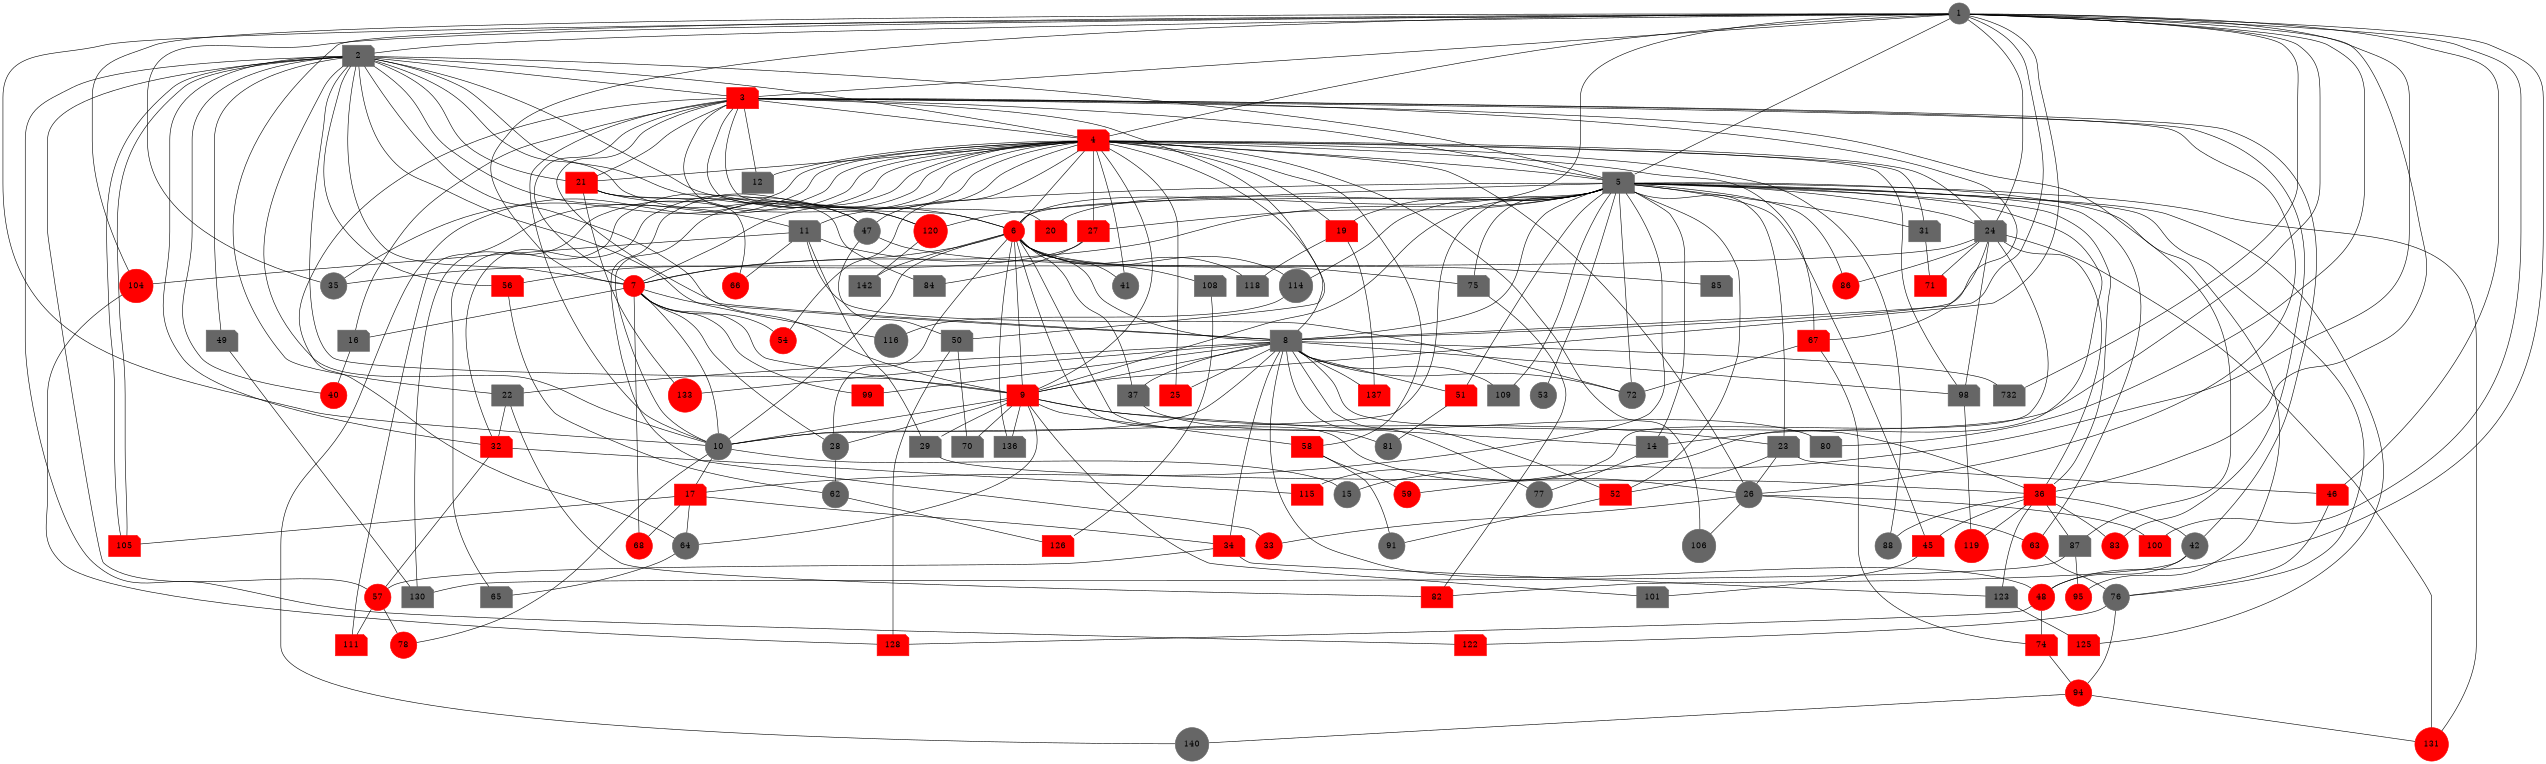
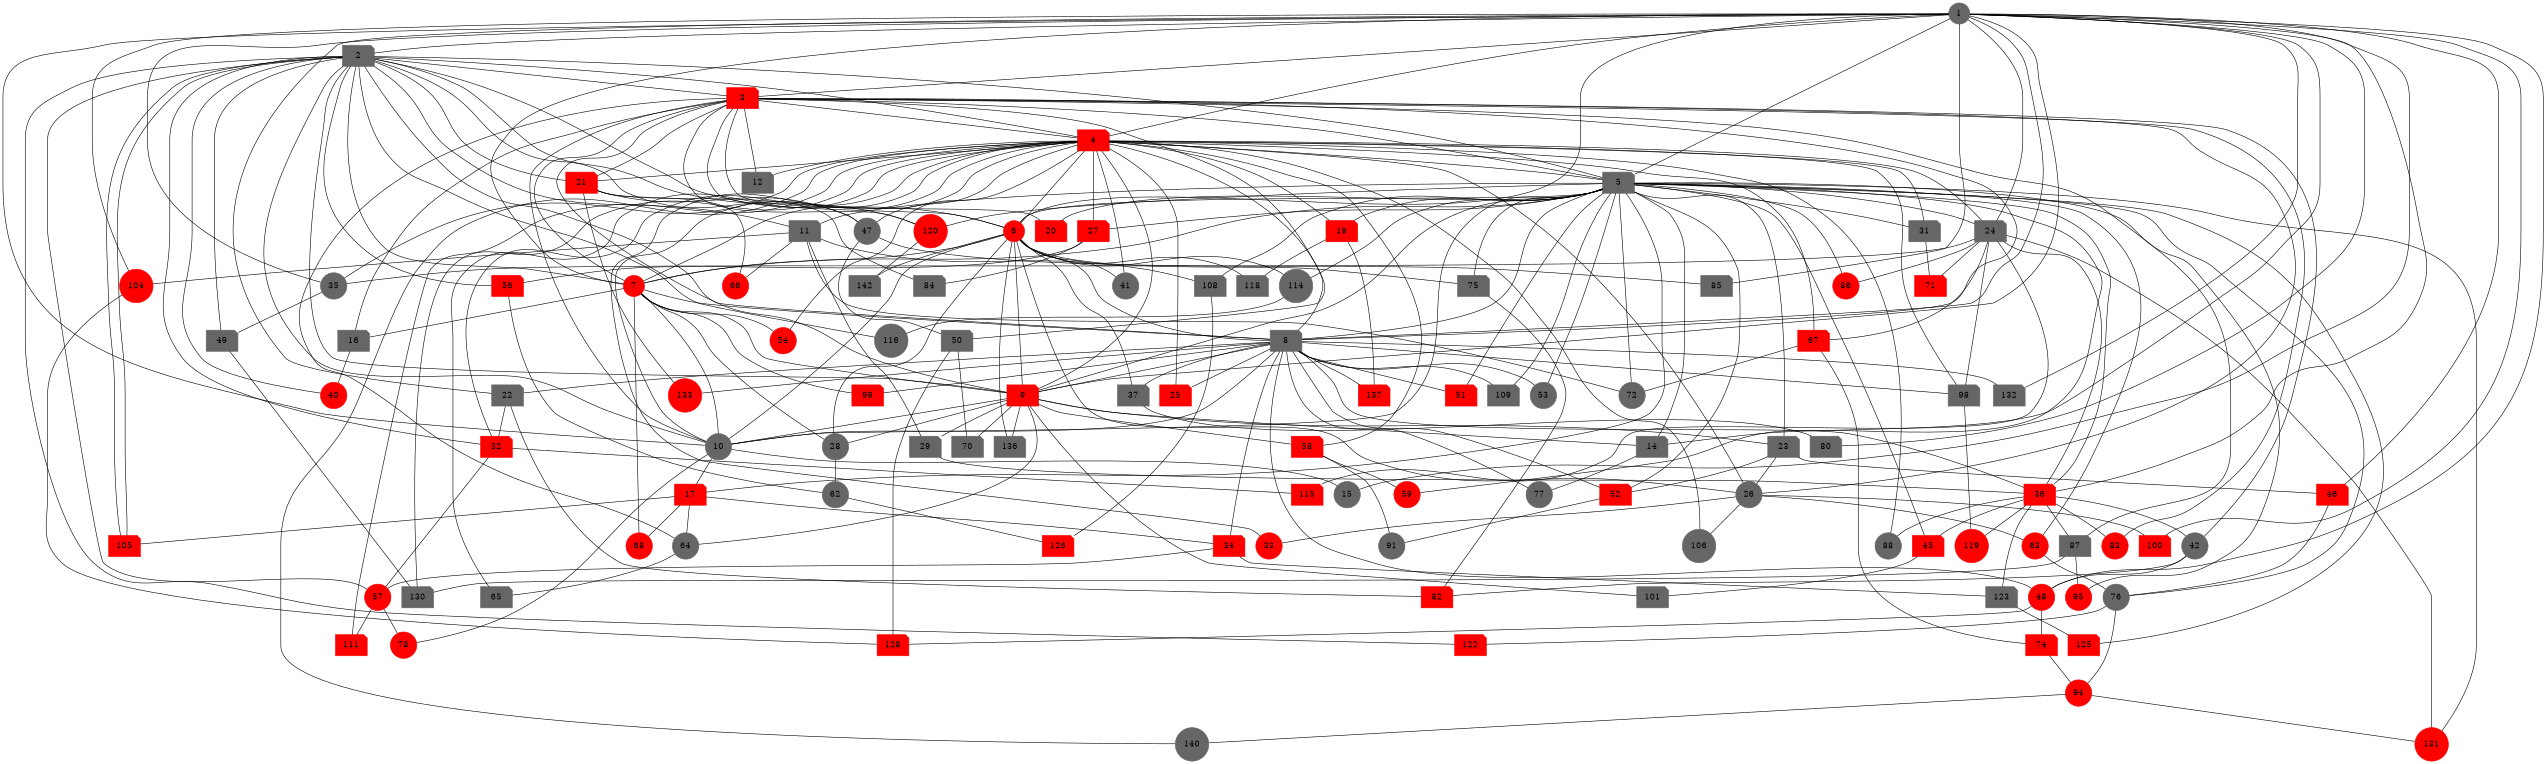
edge "5" -- "108": added
edge "1" -- "85": added
edge "35" -- "49": added
edge "8" -- "72": now "8" -- "53"
node "732": label "732" -> "132"
node "81": removed
